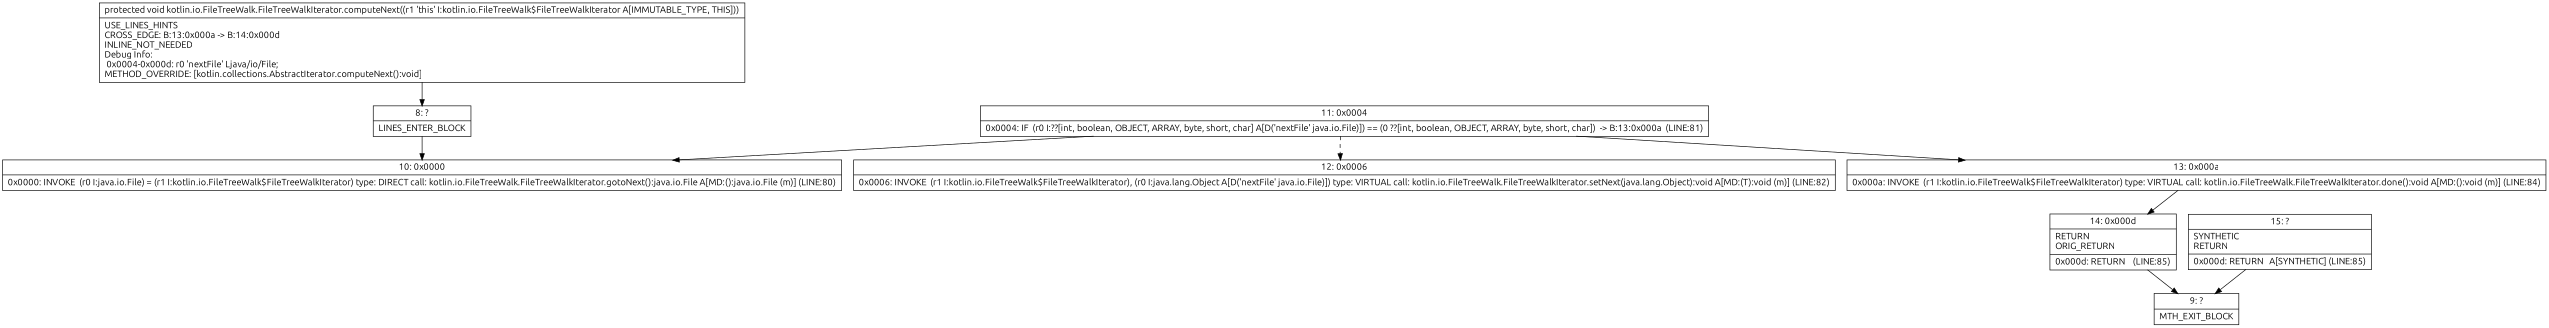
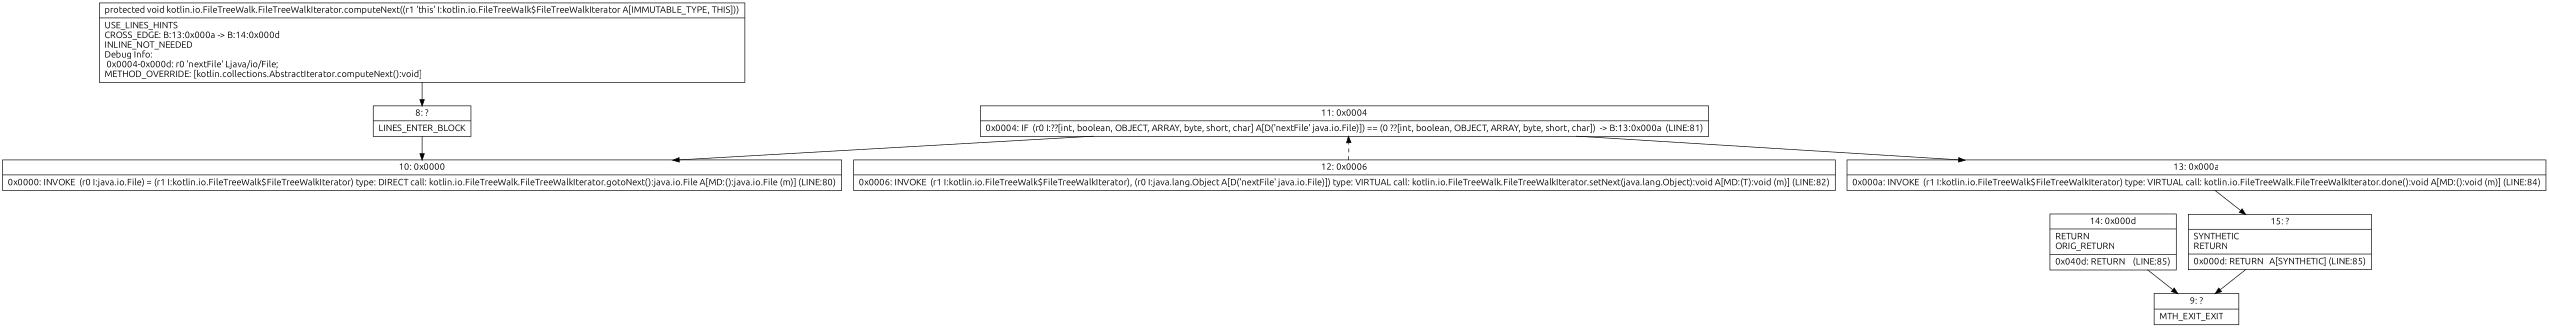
edge "11: 0x0004" -> "12: 0x0006": reversed
edge "13: 0x000a" -> "14: 0x000d": now "13: 0x000a" -> "15: ?"
node "14: 0x000d": text "0x000d: RETURN    (LINE:85)" -> "0x040d: RETURN    (LINE:85)"
node "9: ?": text "MTH_EXIT_BLOCK" -> "MTH_EXIT_EXIT"
